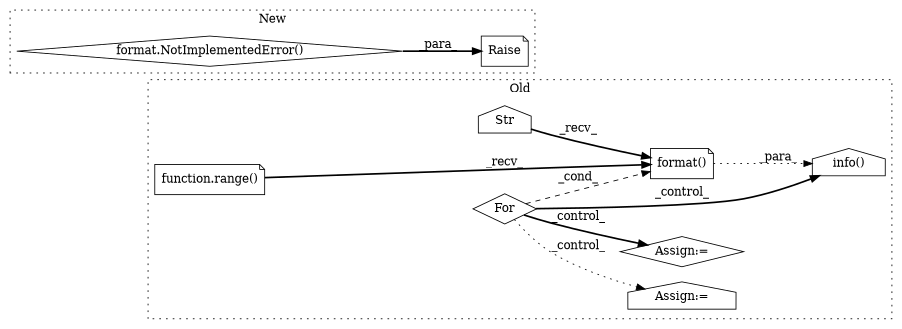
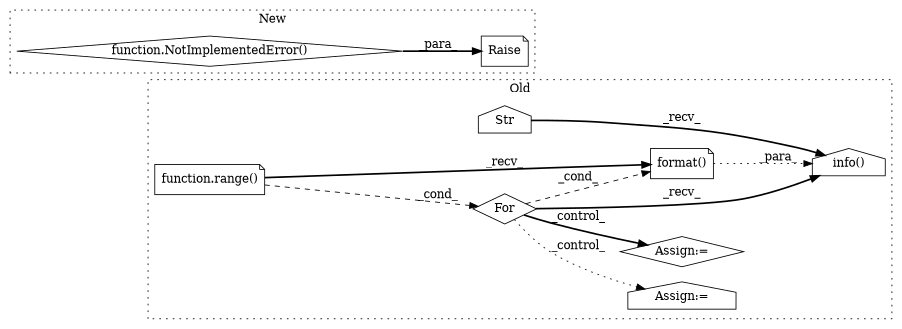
node "format.NotImplementedError()": label "format.NotImplementedError()" -> "function.NotImplementedError()"
edge "Str" -> "format()": now "Str" -> "info()"
edge "For" -> "info()": label "_control_" -> "_recv_"
edge "function.range()" -> "For": added, label "_cond_"
